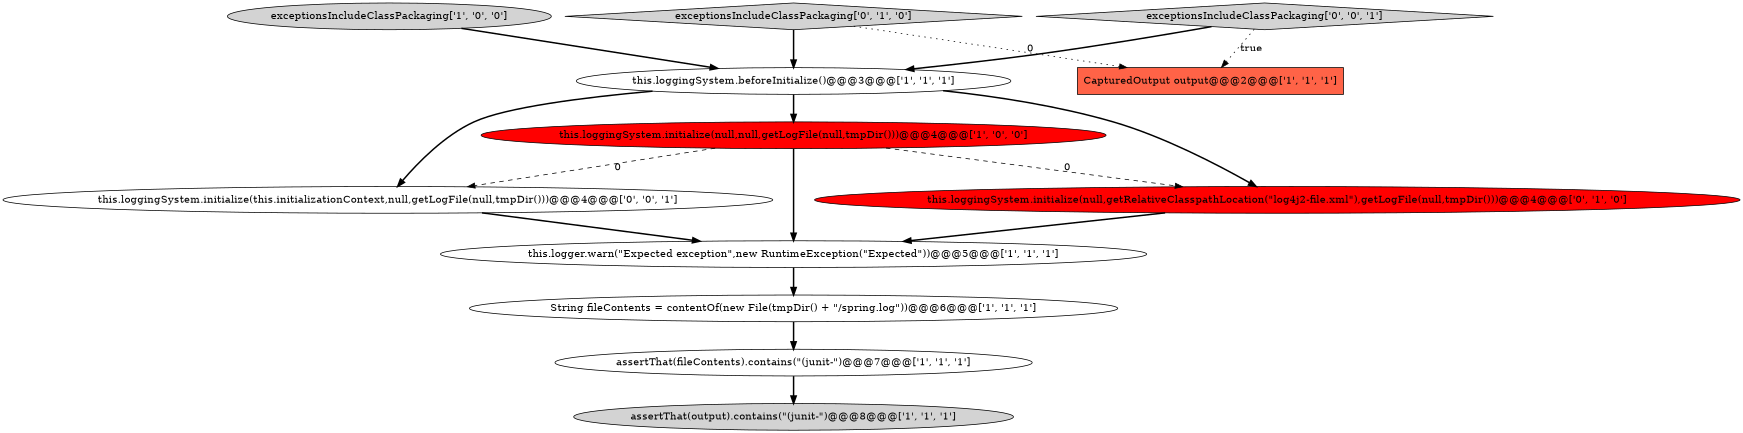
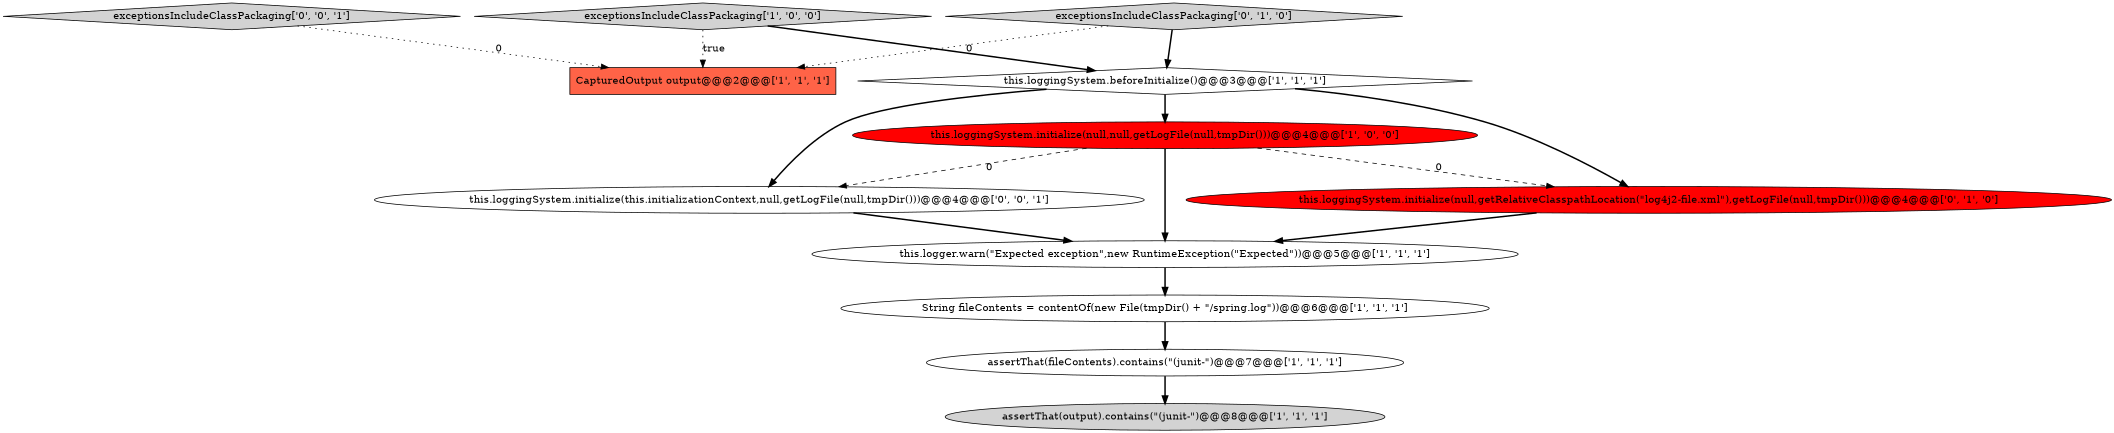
node "exceptionsIncludeClassPackaging['1', '0', '0']": shape ellipse -> diamond
edge "exceptionsIncludeClassPackaging['1', '0', '0']" -> "CapturedOutput output@@@2@@@['1', '1', '1']": added, label "true"
edge "exceptionsIncludeClassPackaging['0', '0', '1']" -> "CapturedOutput output@@@2@@@['1', '1', '1']": label "true" -> "0"
edge "exceptionsIncludeClassPackaging['0', '0', '1']" -> "this.loggingSystem.beforeInitialize()@@@3@@@['1', '1', '1']": removed
node "this.loggingSystem.beforeInitialize()@@@3@@@['1', '1', '1']": shape ellipse -> diamond
